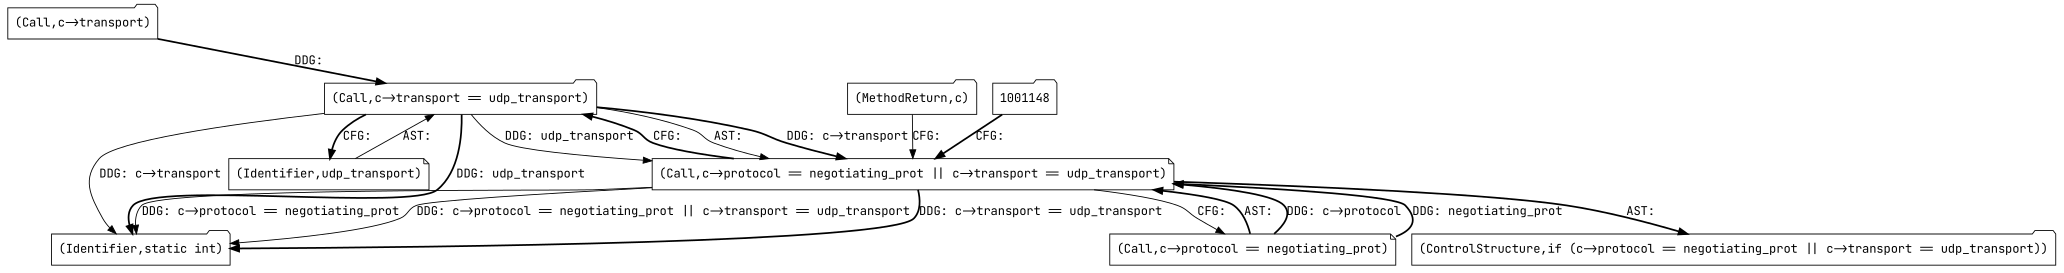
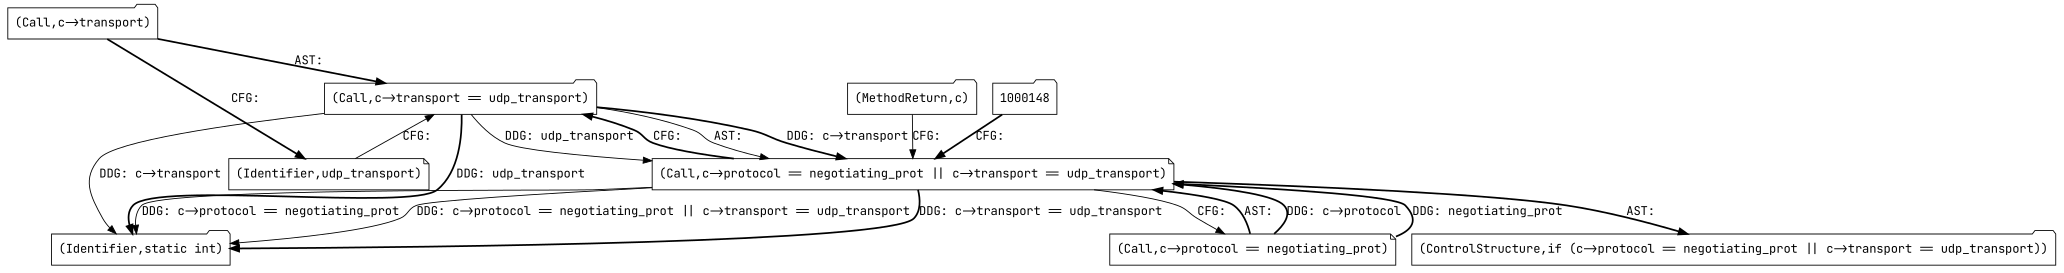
edge "(Call,c->transport)" -> "(Call,c->transport == udp_transport)": label "DDG: " -> "AST: "
node "1001148": label "1001148" -> "1000148"
edge "(Call,c->transport == udp_transport)" -> "(Identifier,udp_transport)": now "(Call,c->transport)" -> "(Identifier,udp_transport)"
edge "(Identifier,udp_transport)" -> "(Call,c->transport == udp_transport)": label "AST: " -> "CFG: "
